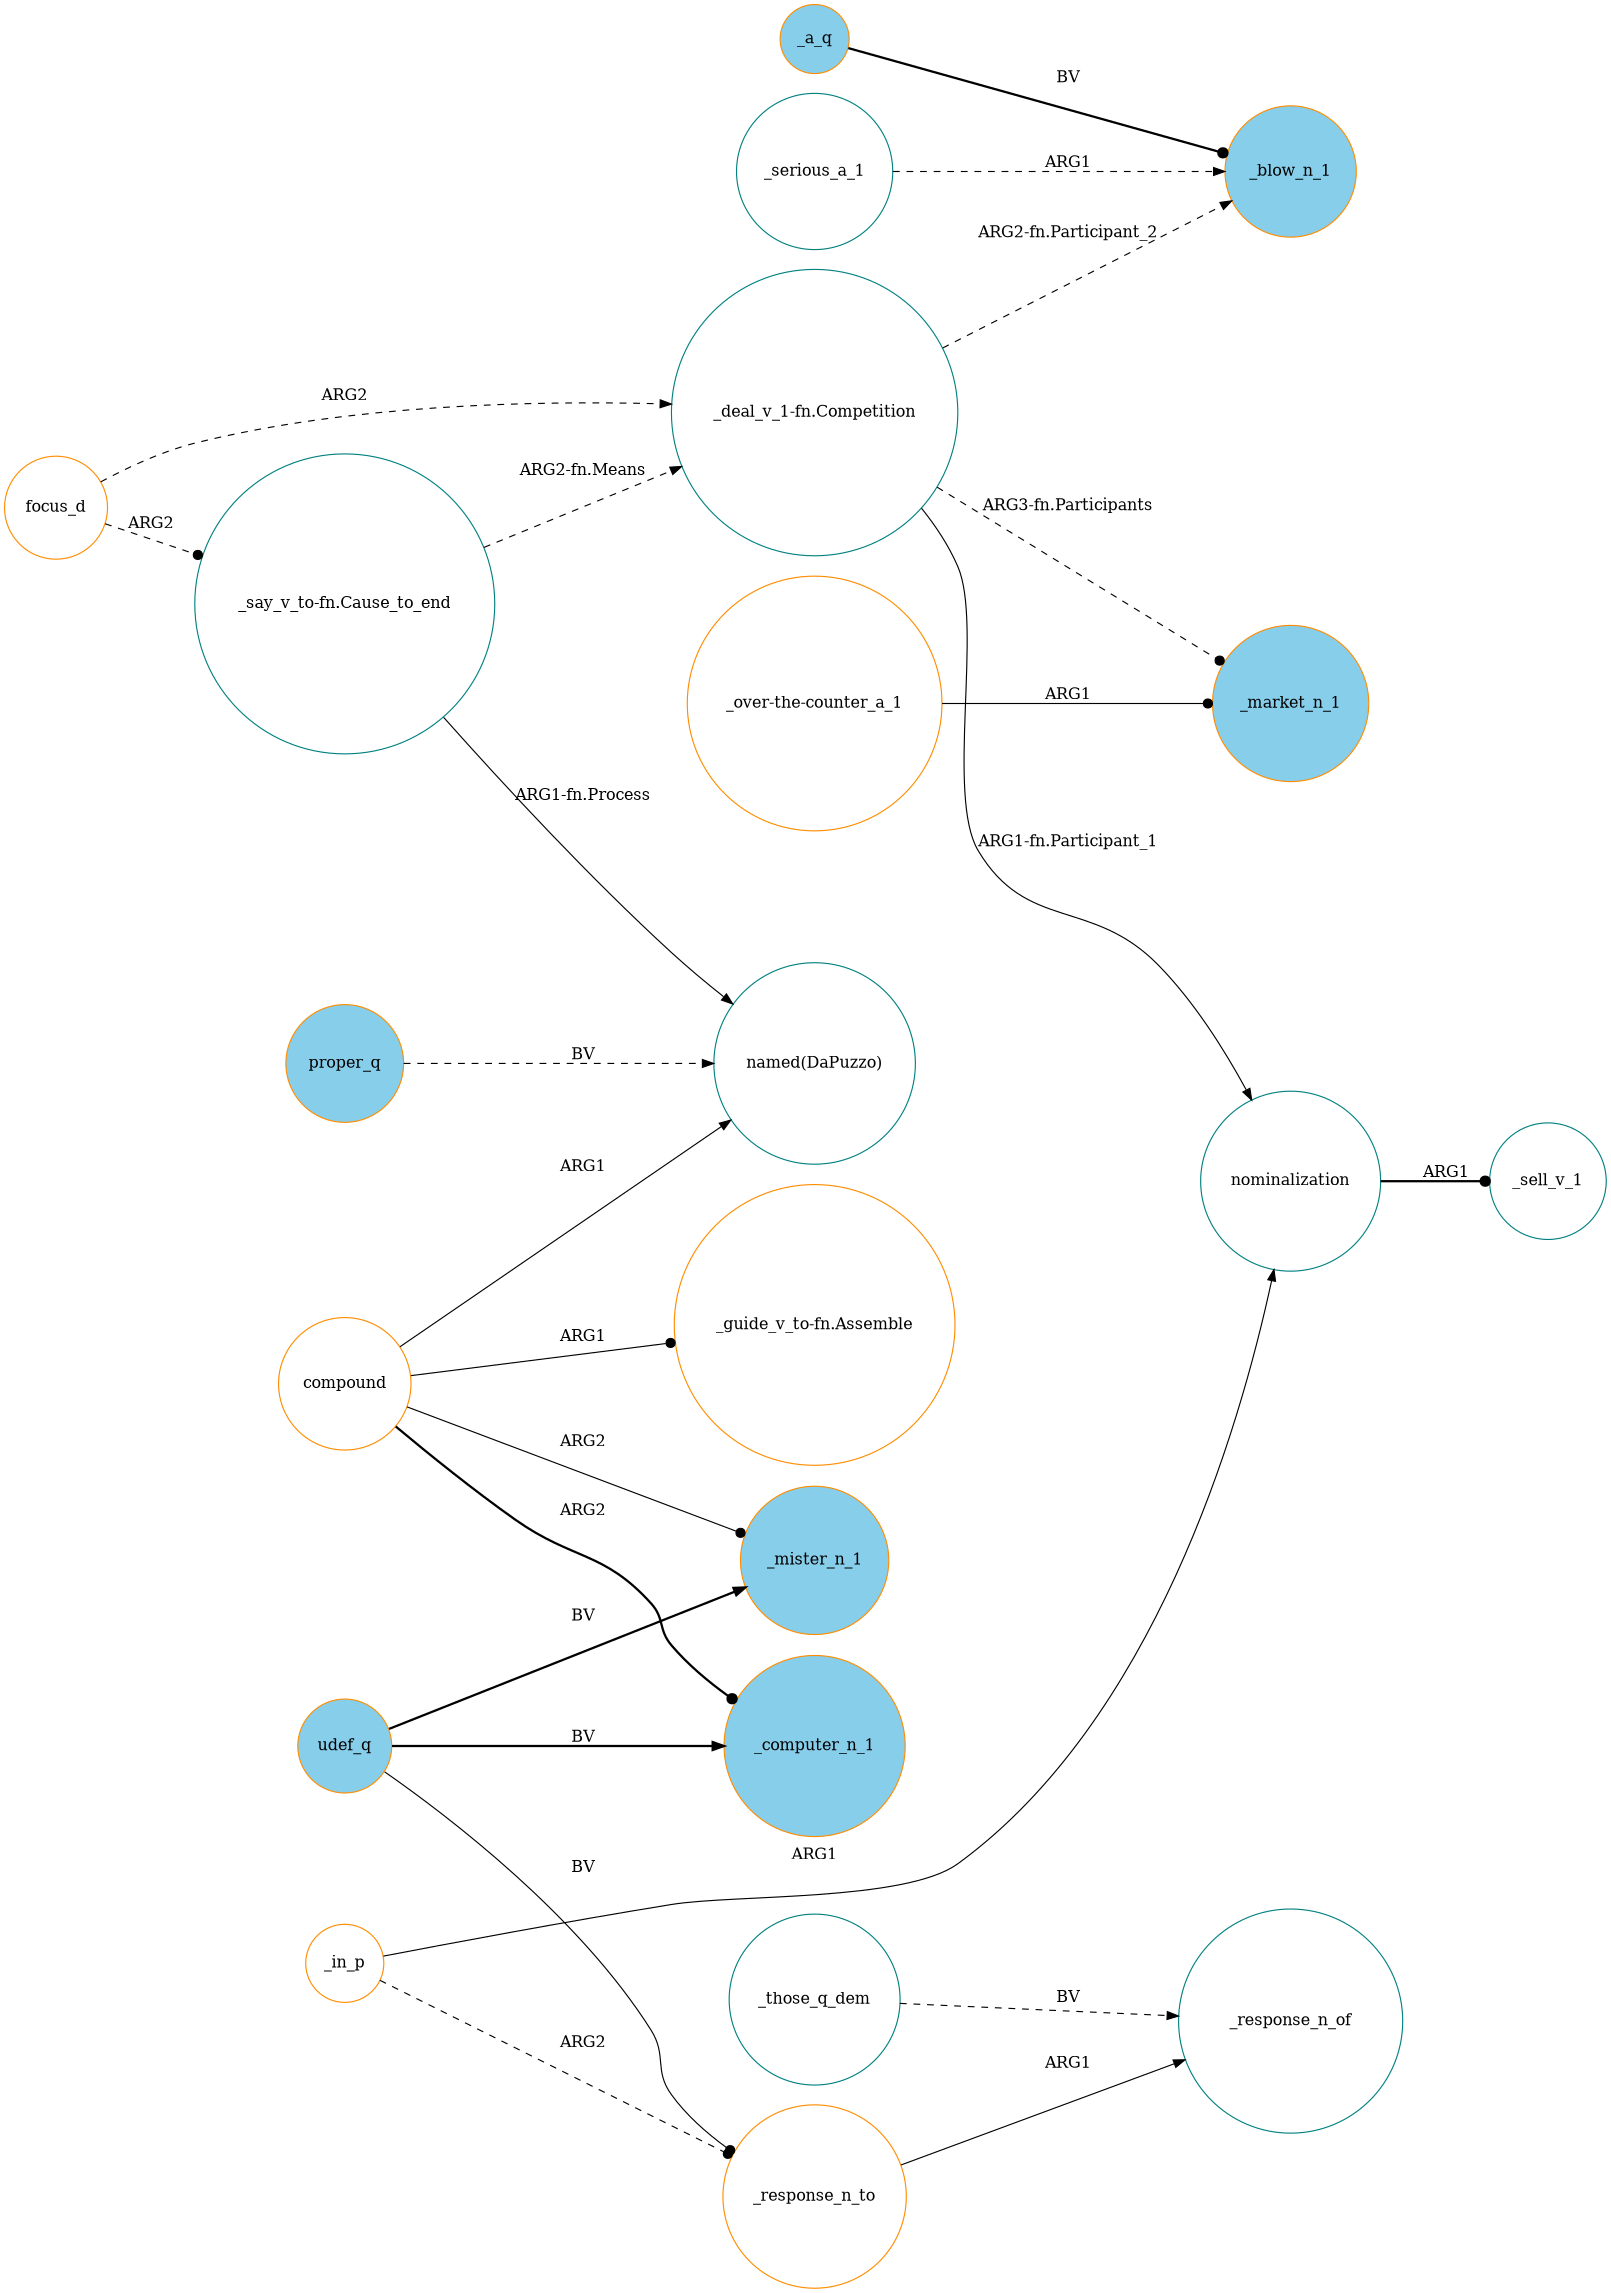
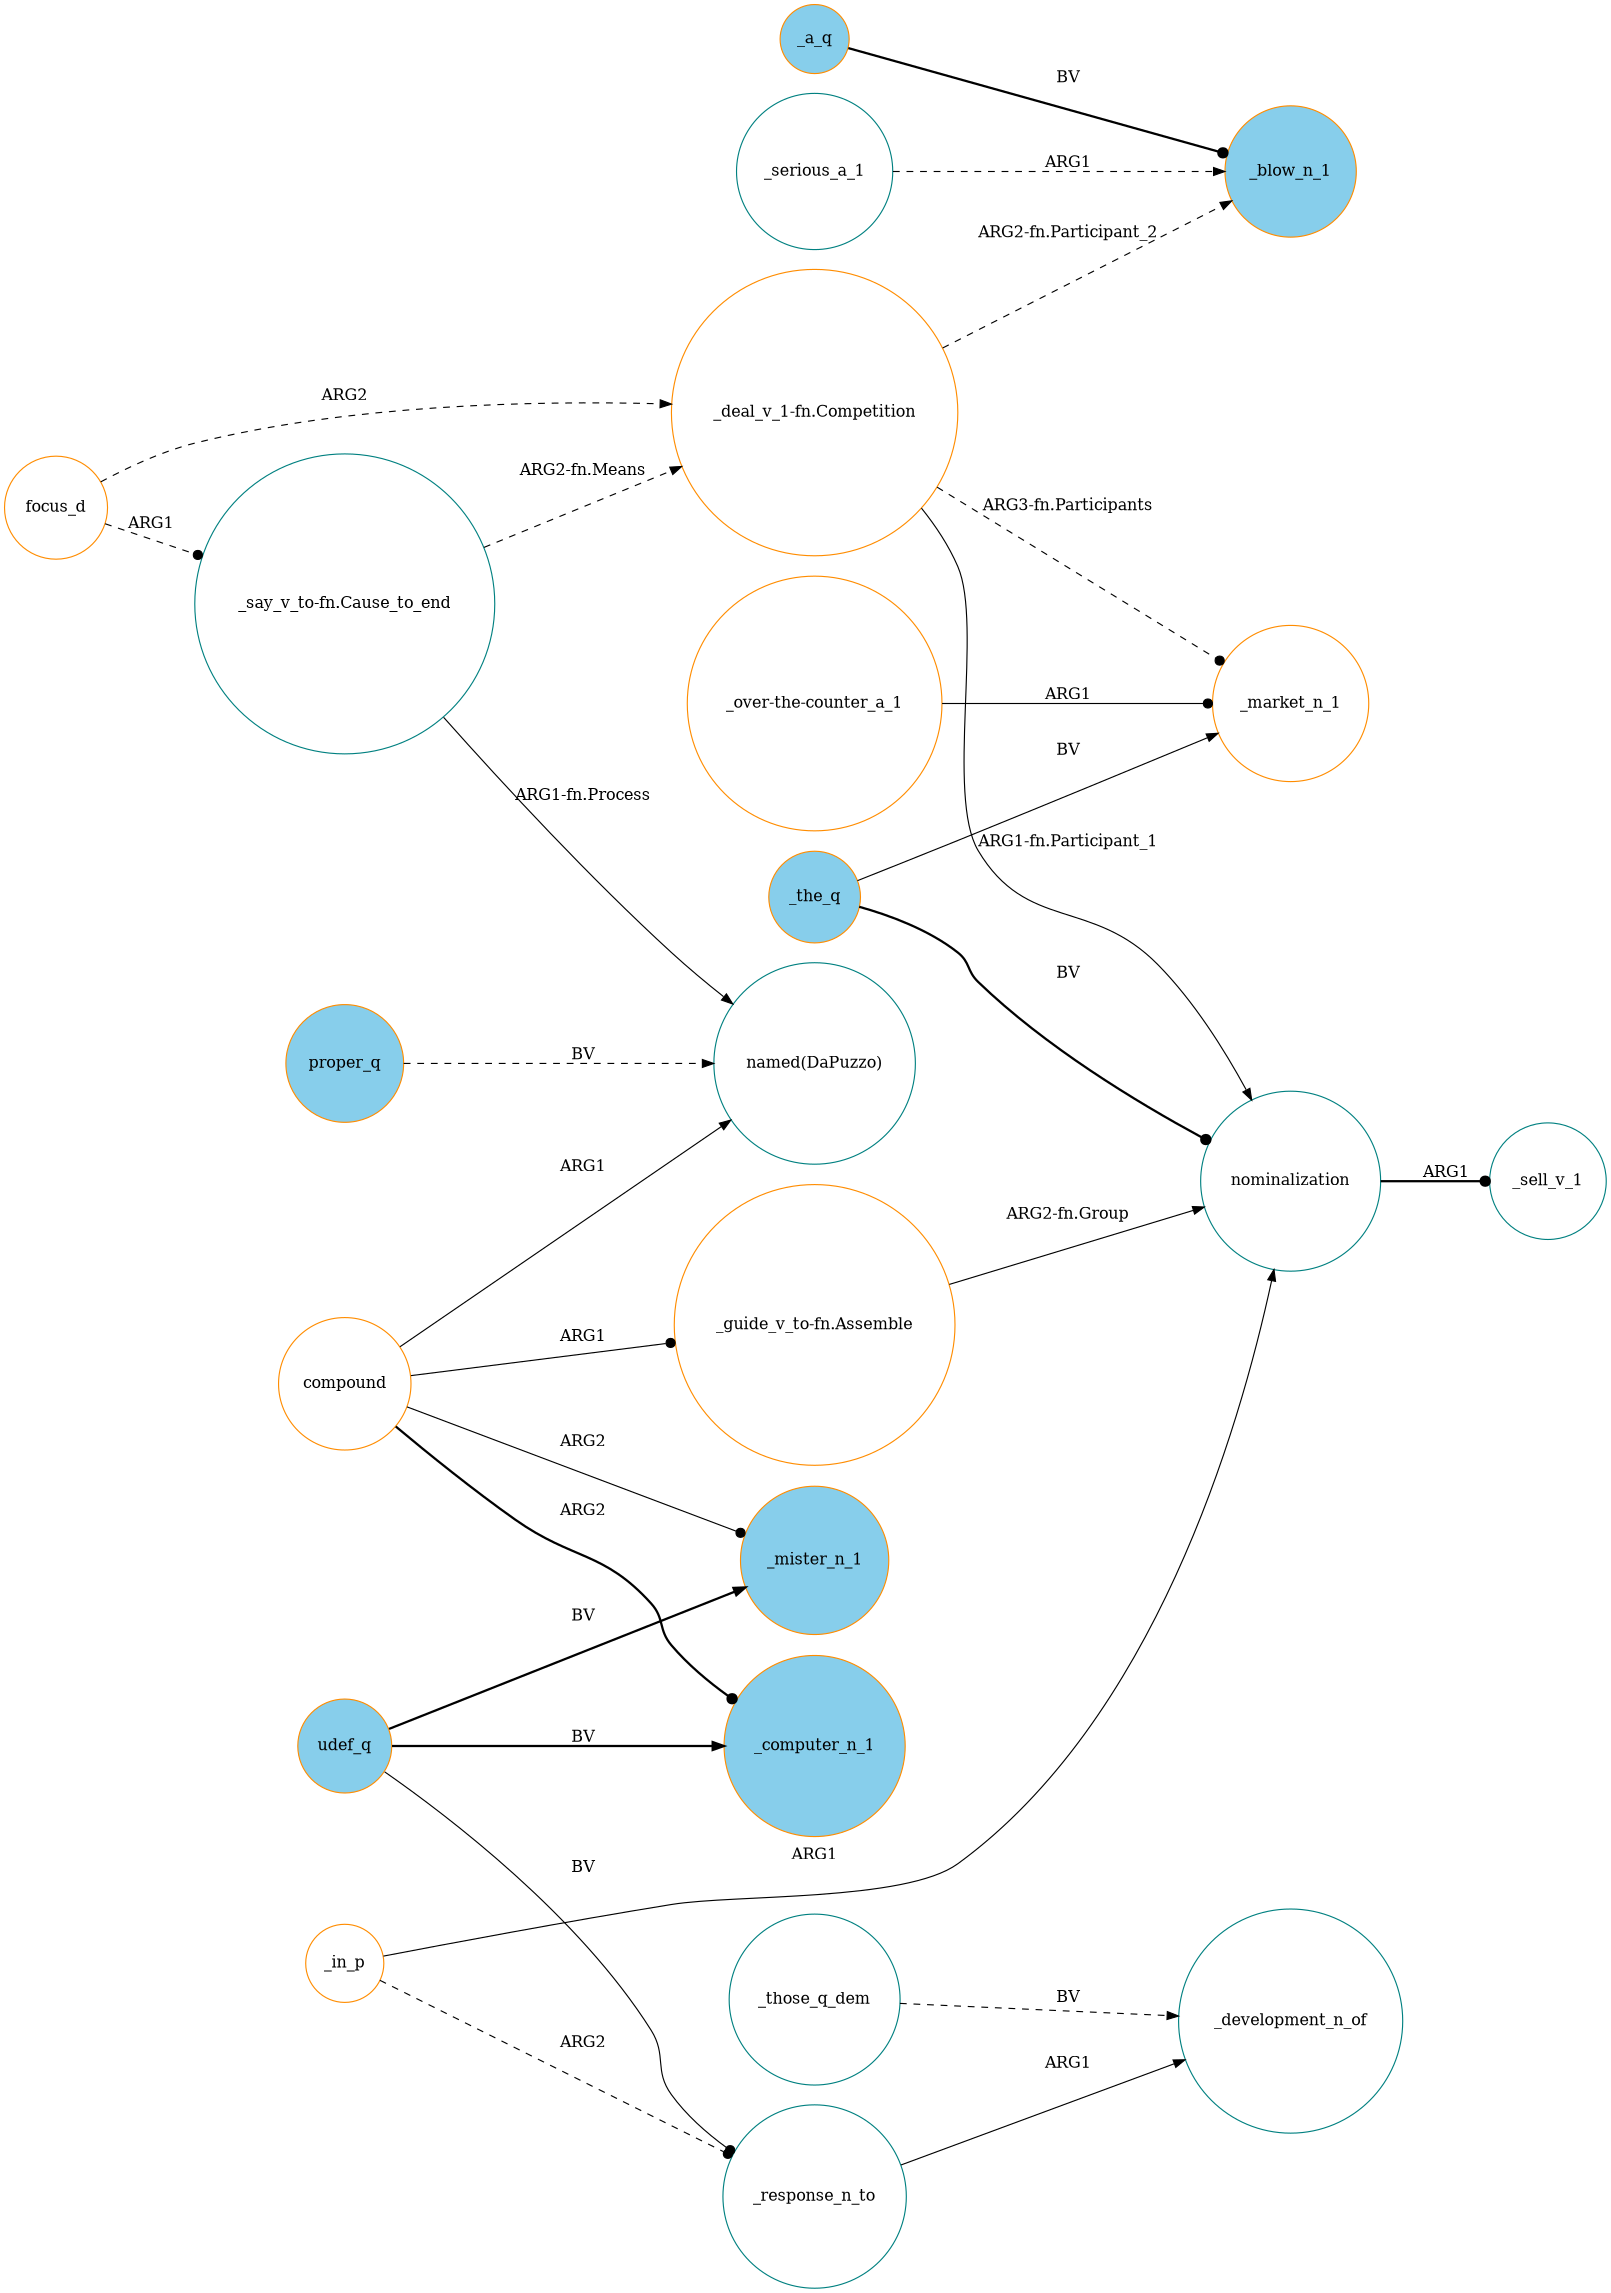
node "_deal_v_1-fn.Competition": color teal -> darkorange
edge "focus_d" -> "_say_v_to-fn.Cause_to_end": label "ARG2" -> "ARG1"
node "_market_n_1": fillcolor skyblue -> white
node "_the_q": added
edge "_guide_v_to-fn.Assemble" -> "nominalization": added, label "ARG2-fn.Group"
node "_response_n_of": label "_response_n_of" -> "_development_n_of"
node "_response_n_to": color darkorange -> teal
